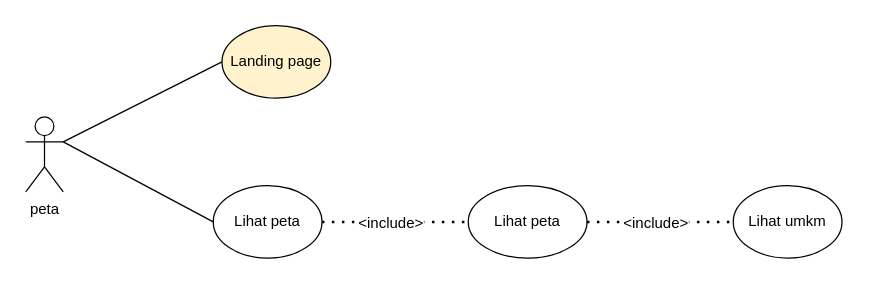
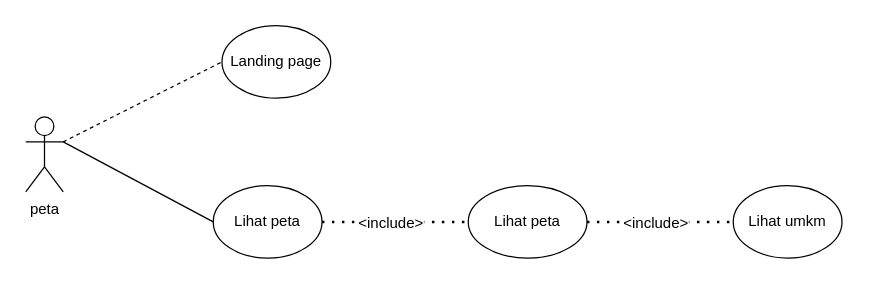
node "Landing page": fillcolor #fff2cc -> #ffffff
edge "Landing page" -- "peta": style solid -> dashed
